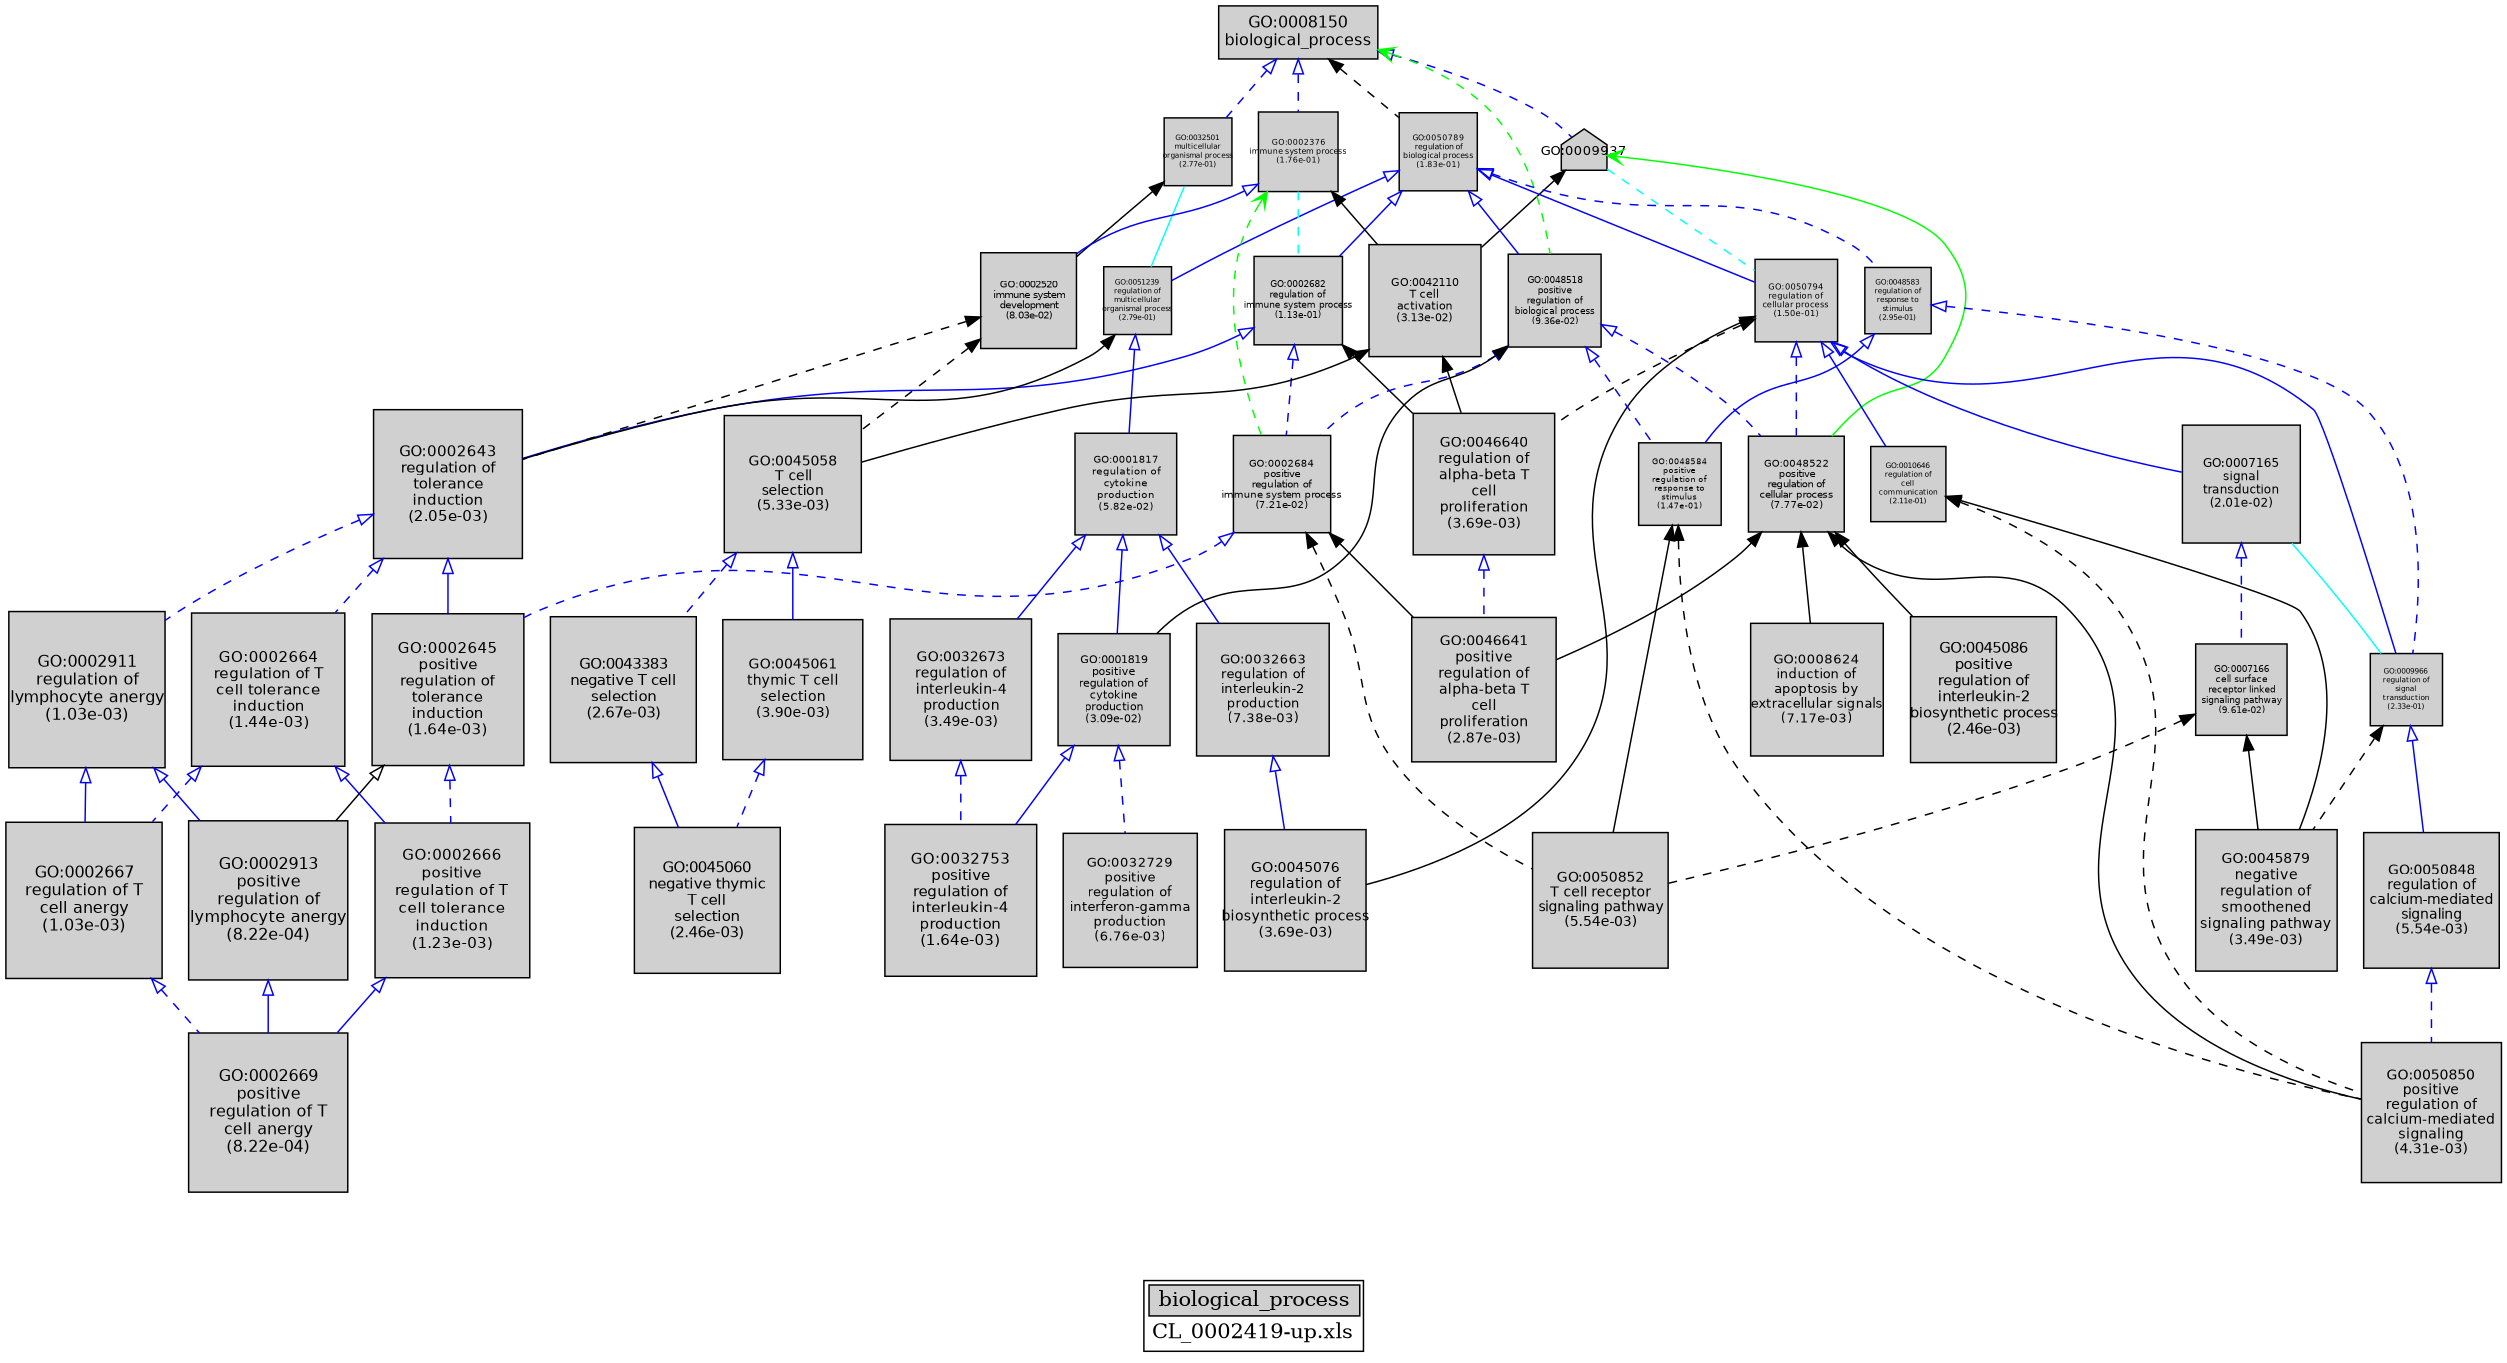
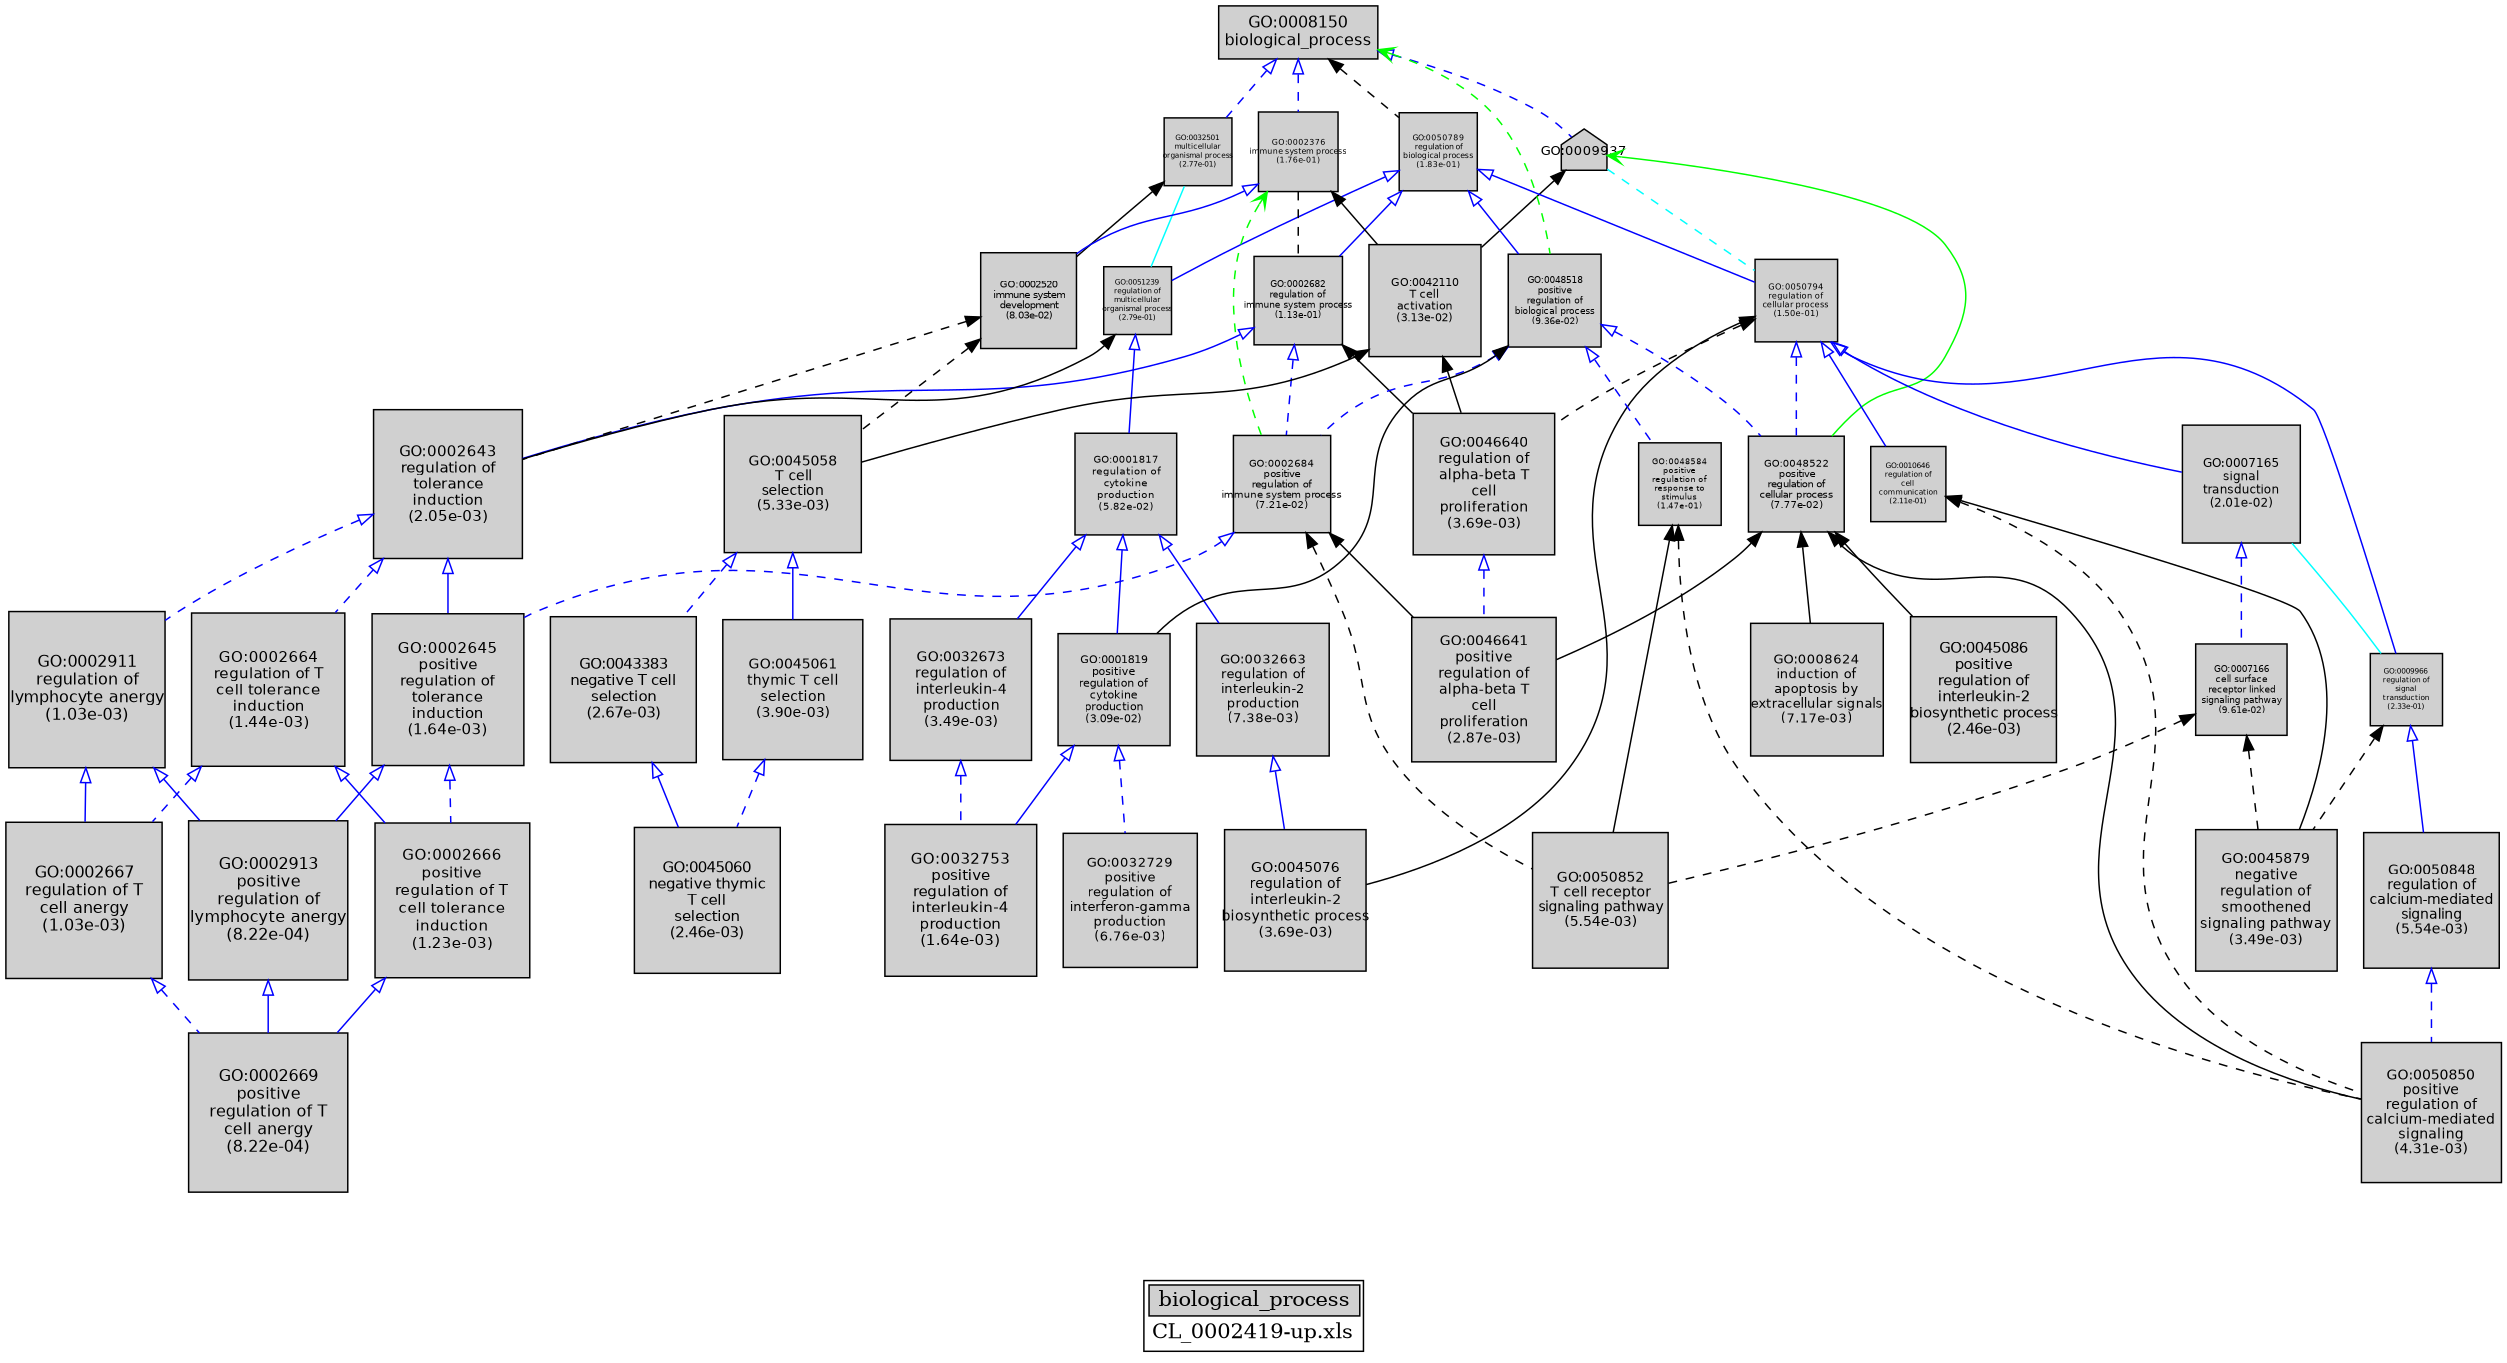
edge "GO:0002376" -- "GO:0002682": color cyan -> black
node "GO:0048583": removed
edge "GO:0045879" -> "GO:0007166": style solid -> dashed
edge "GO:0002913" -> "GO:0002645": color black -> blue
